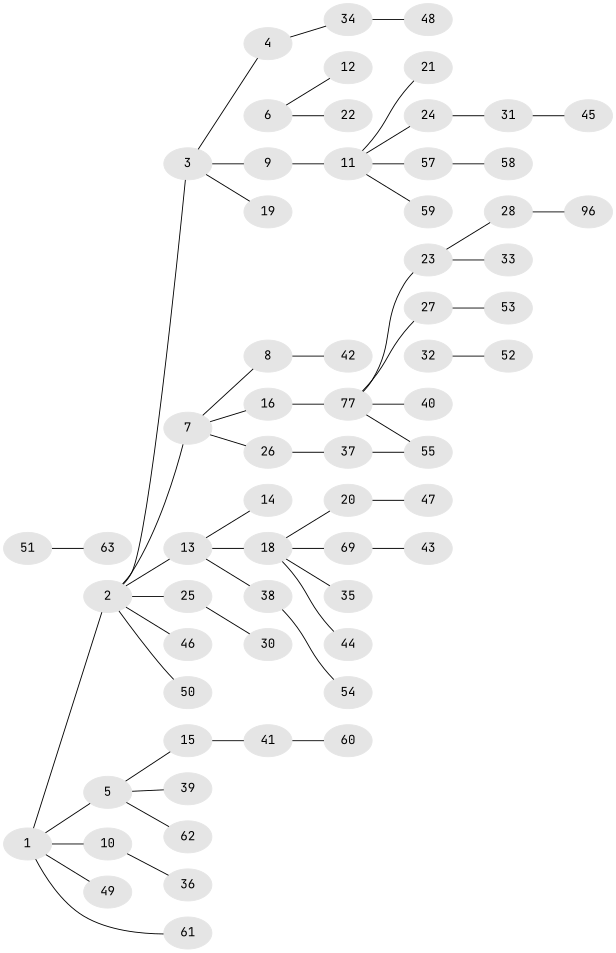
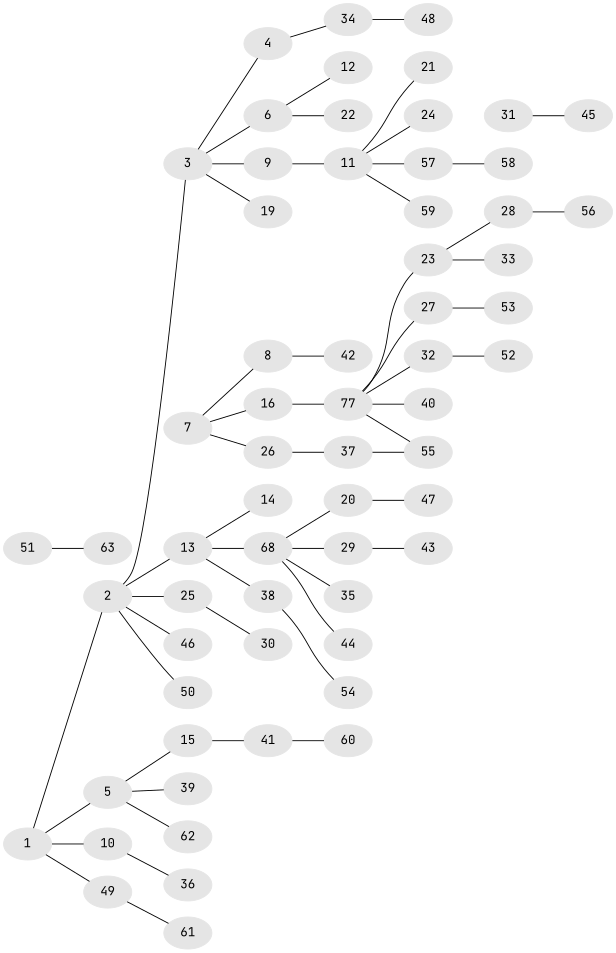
edge "24" -- "31": removed
edge "6" -- "3": added
node "96": label "96" -> "56"
edge "32" -- "77": added
edge "7" -- "2": removed
node "18": label "18" -> "68"
node "69": label "69" -> "29"
edge "1" -- "61": now "49" -- "61"
